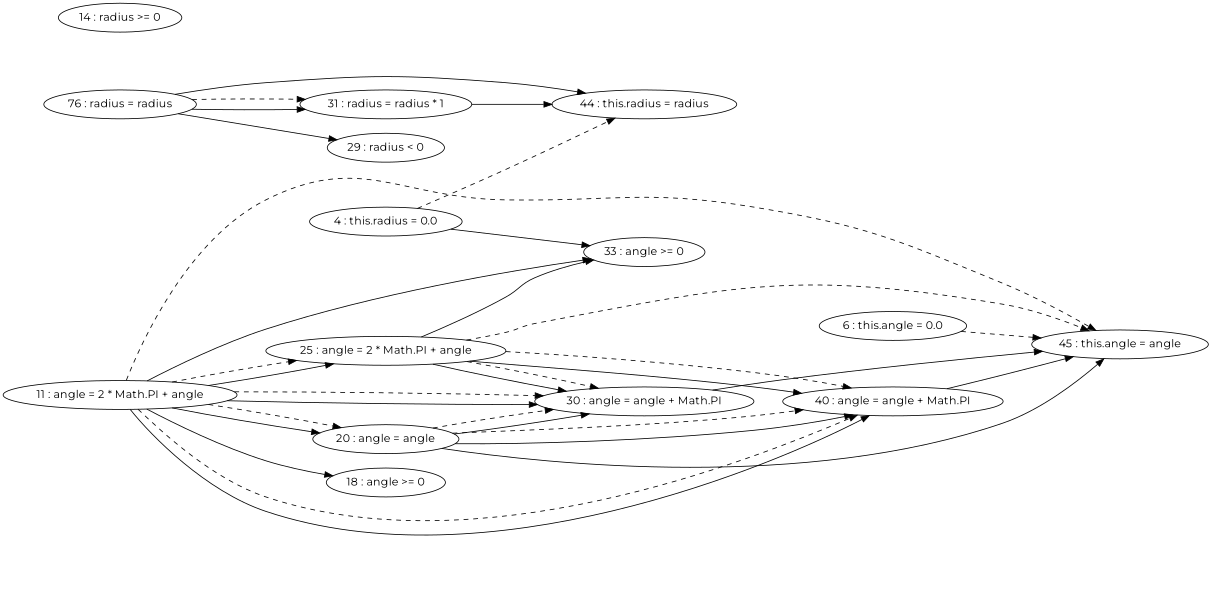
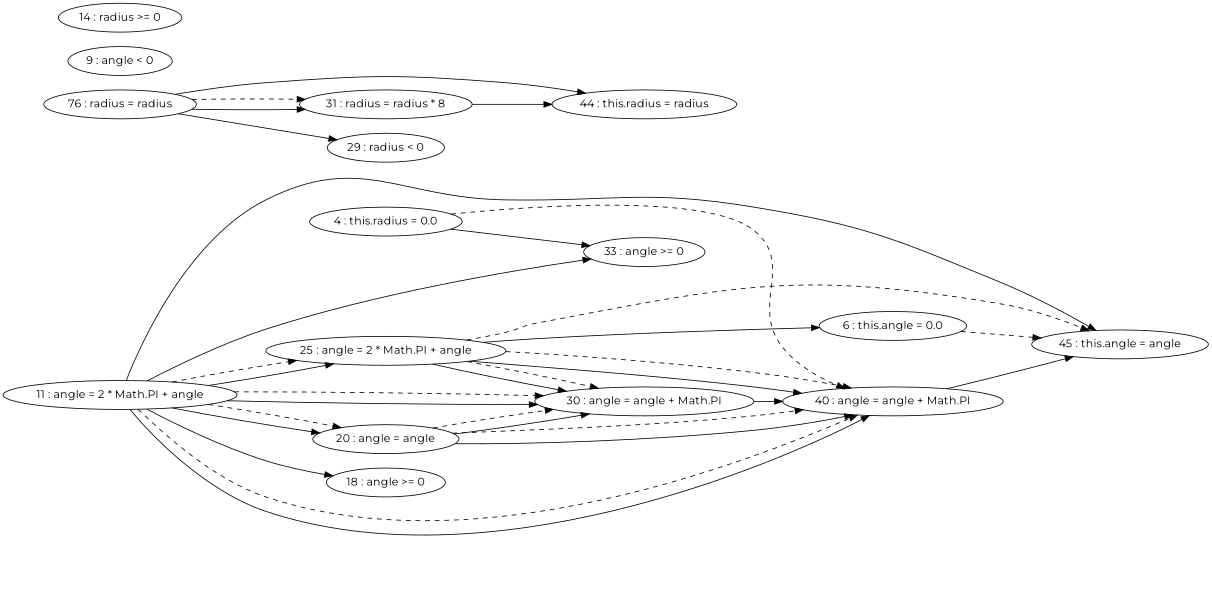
node "9 : angle < 0": added
node "31 : radius = radius * 1": label "31 : radius = radius * 1" -> "31 : radius = radius * 8"
edge "4 : this.radius = 0.0" -> "44 : this.radius = radius": now "4 : this.radius = 0.0" -> "40 : angle = angle + Math.PI"
edge "11 : angle = 2 * Math.PI + angle" -> "45 : this.angle = angle": style dashed -> solid
edge "25 : angle = 2 * Math.PI + angle" -> "33 : angle >= 0": now "25 : angle = 2 * Math.PI + angle" -> "6 : this.angle = 0.0"
edge "30 : angle = angle + Math.PI" -> "45 : this.angle = angle": now "30 : angle = angle + Math.PI" -> "40 : angle = angle + Math.PI"
edge "20 : angle = angle" -> "45 : this.angle = angle": removed
